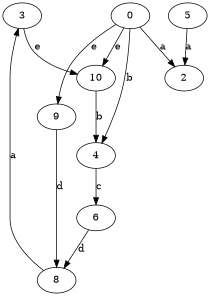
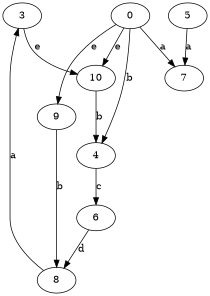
node "2": label "2" -> "7"
edge "9" -> "8": label "d" -> "b"
